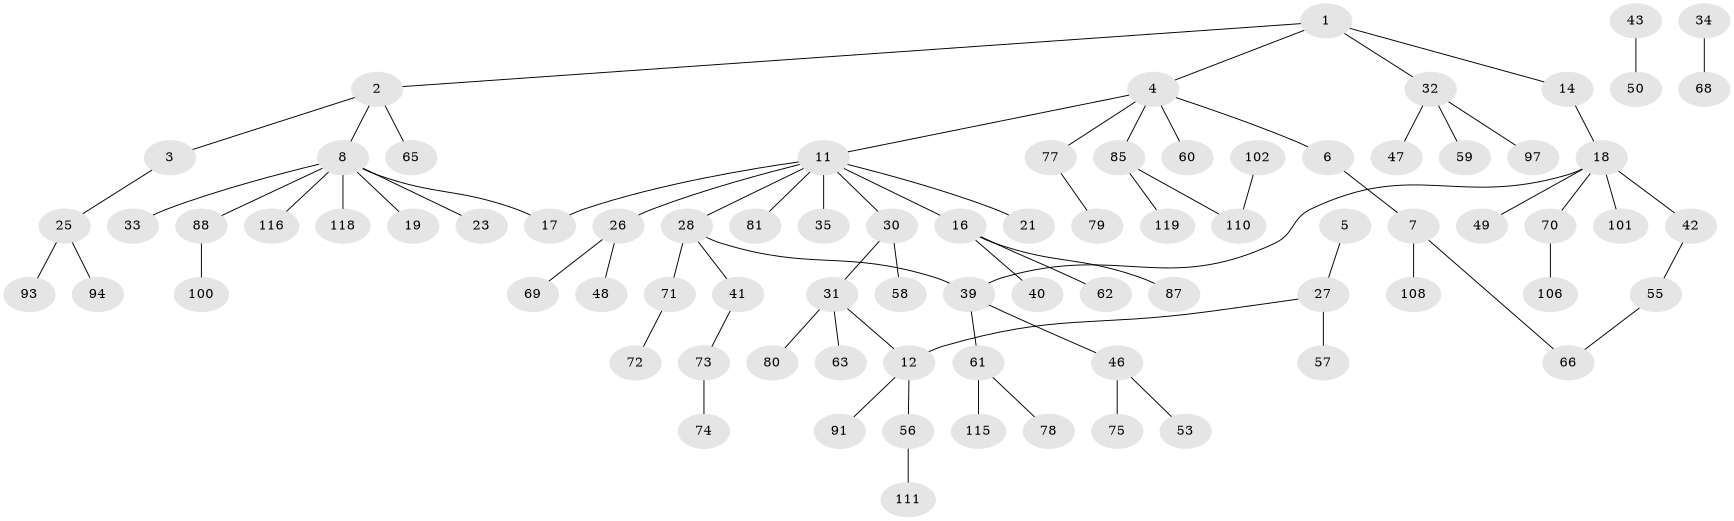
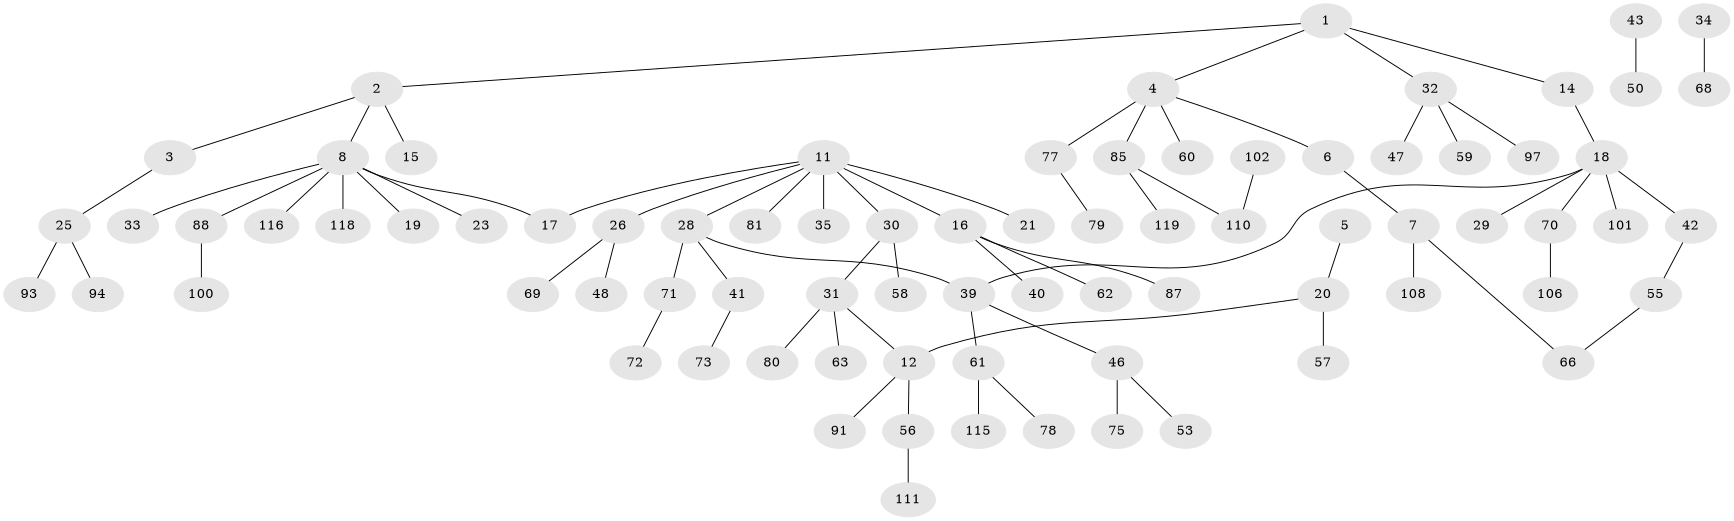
edge "4" -- "11": removed
node "65": label "65" -> "15"
node "49": label "49" -> "29"
node "27": label "27" -> "20"
node "74": removed
